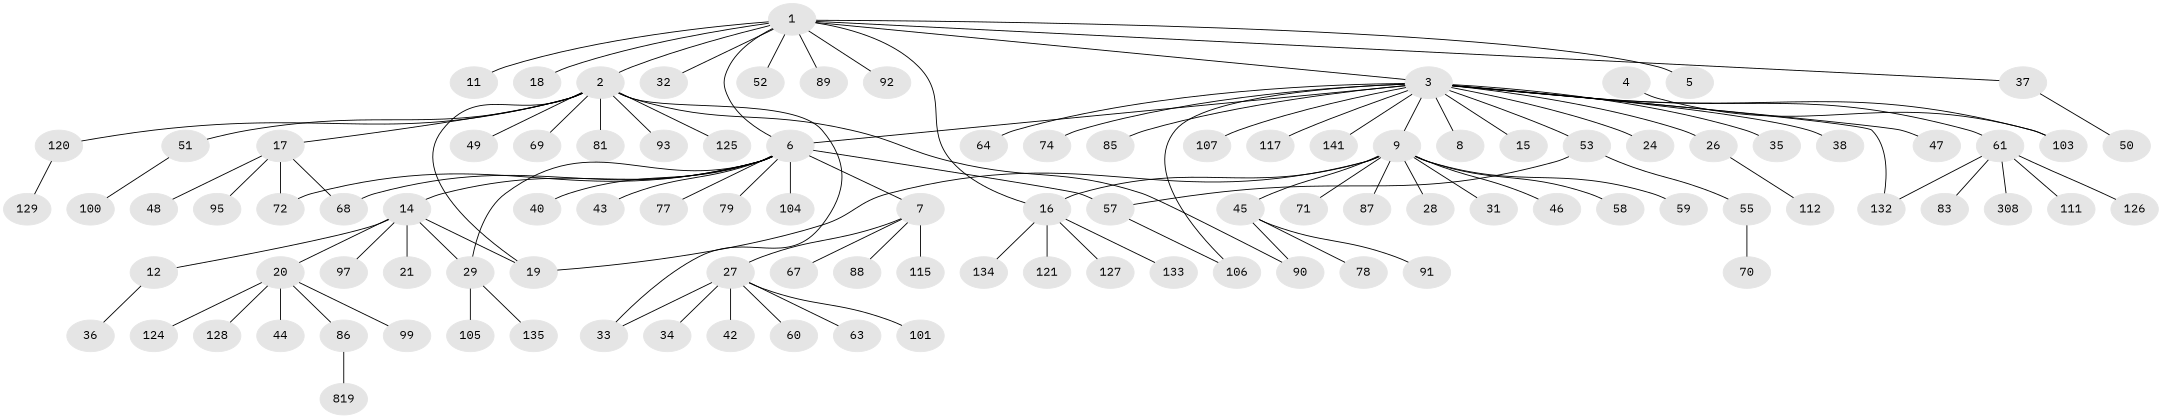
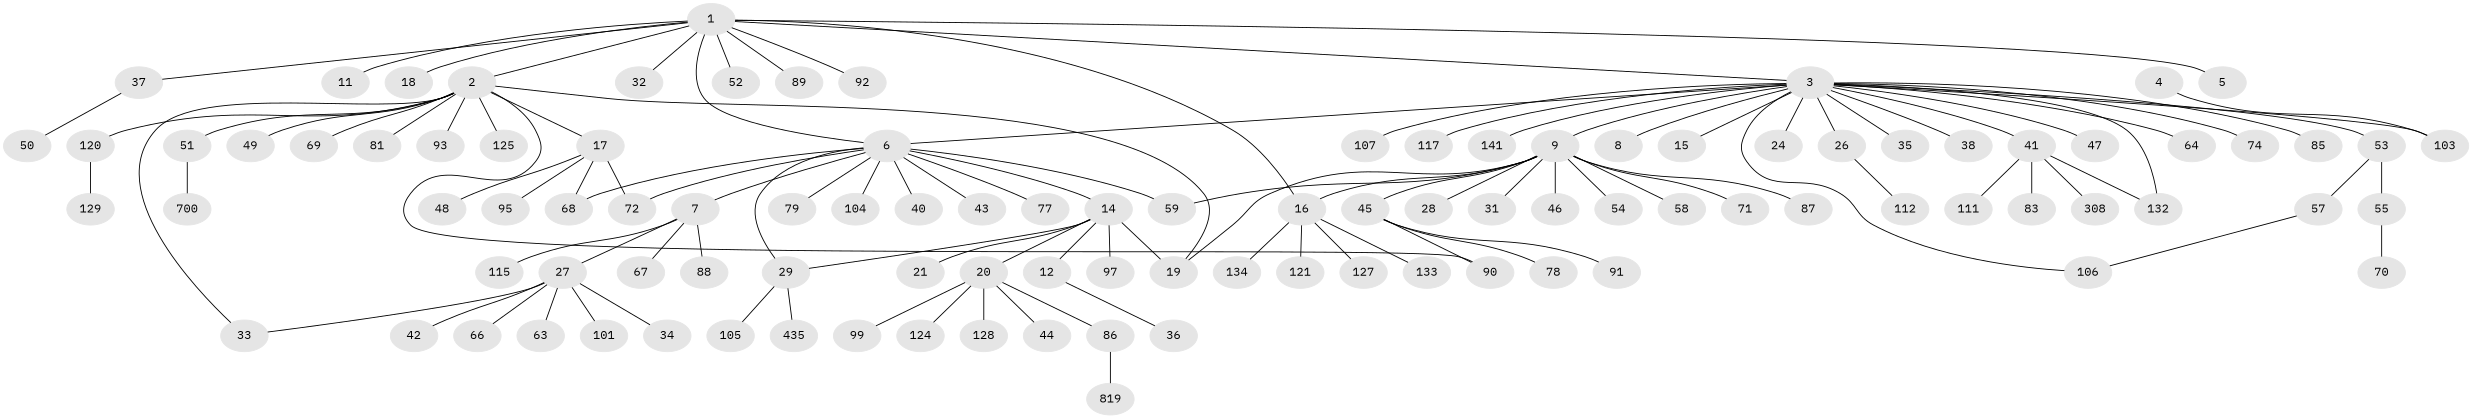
node "61": label "61" -> "41"
edge "6" -- "57": now "6" -- "59"
node "100": label "100" -> "700"
node "54": added
node "126": removed
node "135": label "135" -> "435"
node "60": label "60" -> "66"
